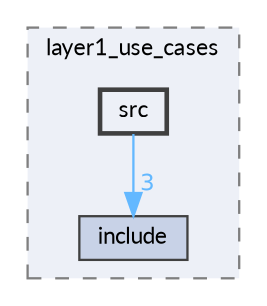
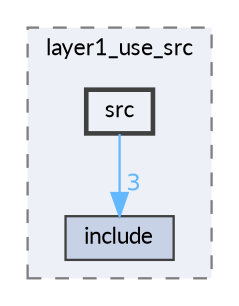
cluster "layer1_use_cases": label "layer1_use_cases" -> "layer1_use_src"
